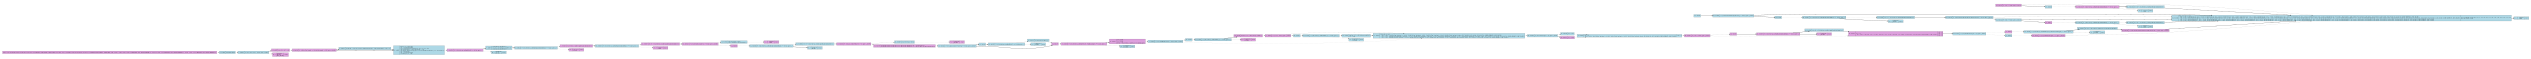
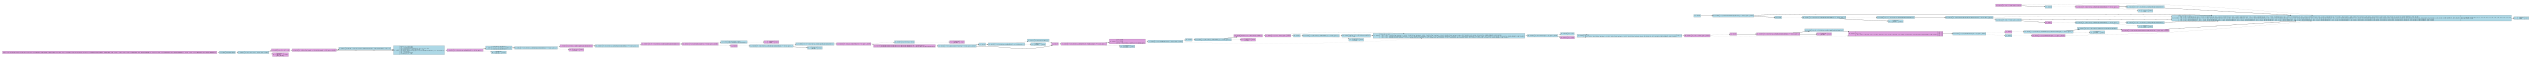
node "70: ?": removed
